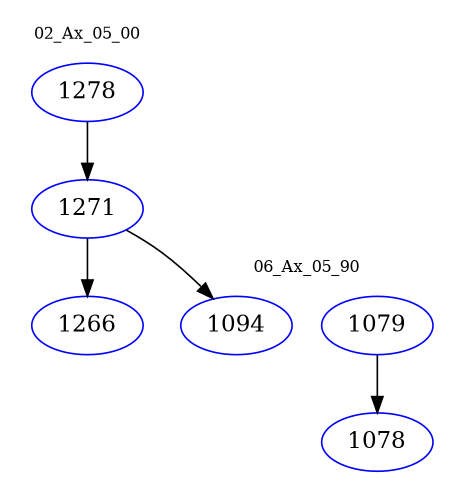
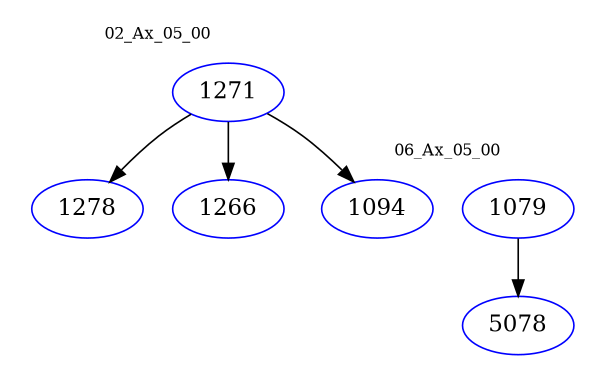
edge "1278" -> "1271": reversed
cluster "06_Ax_05_90": label "06_Ax_05_90" -> "06_Ax_05_00"
node "1078": label "1078" -> "5078"
